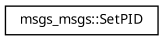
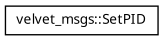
node "msgs_msgs::SetPID": label "msgs_msgs::SetPID" -> "velvet_msgs::SetPID"
